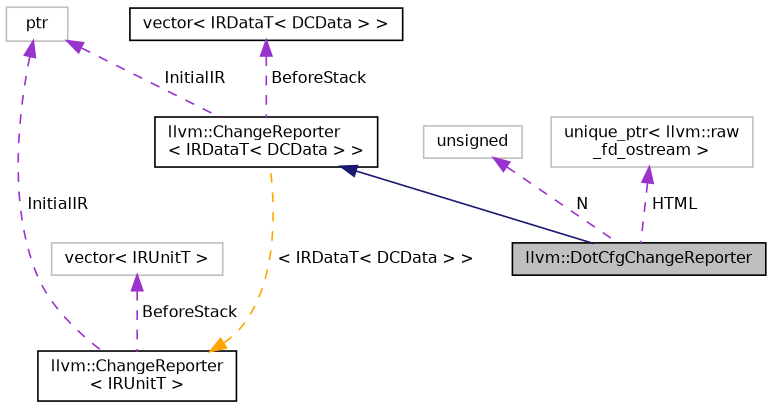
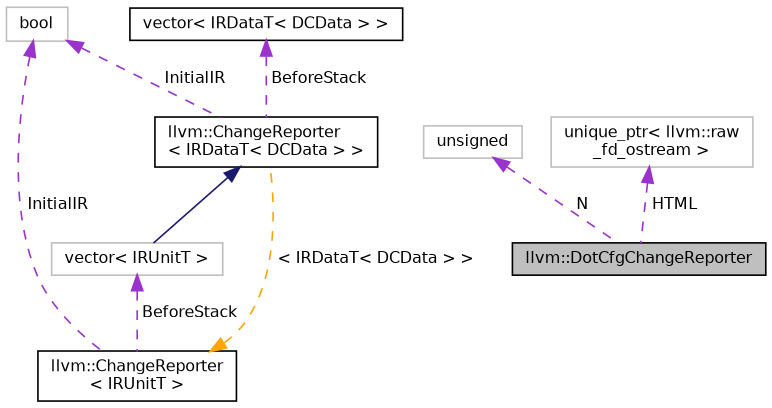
node "ptr": label "ptr" -> "bool"
edge "llvm::DotCfgChangeReporter" -> "llvm::ChangeReporter < IRDataT< DCData > >": now "vector< IRUnitT >" -> "llvm::ChangeReporter < IRDataT< DCData > >"
